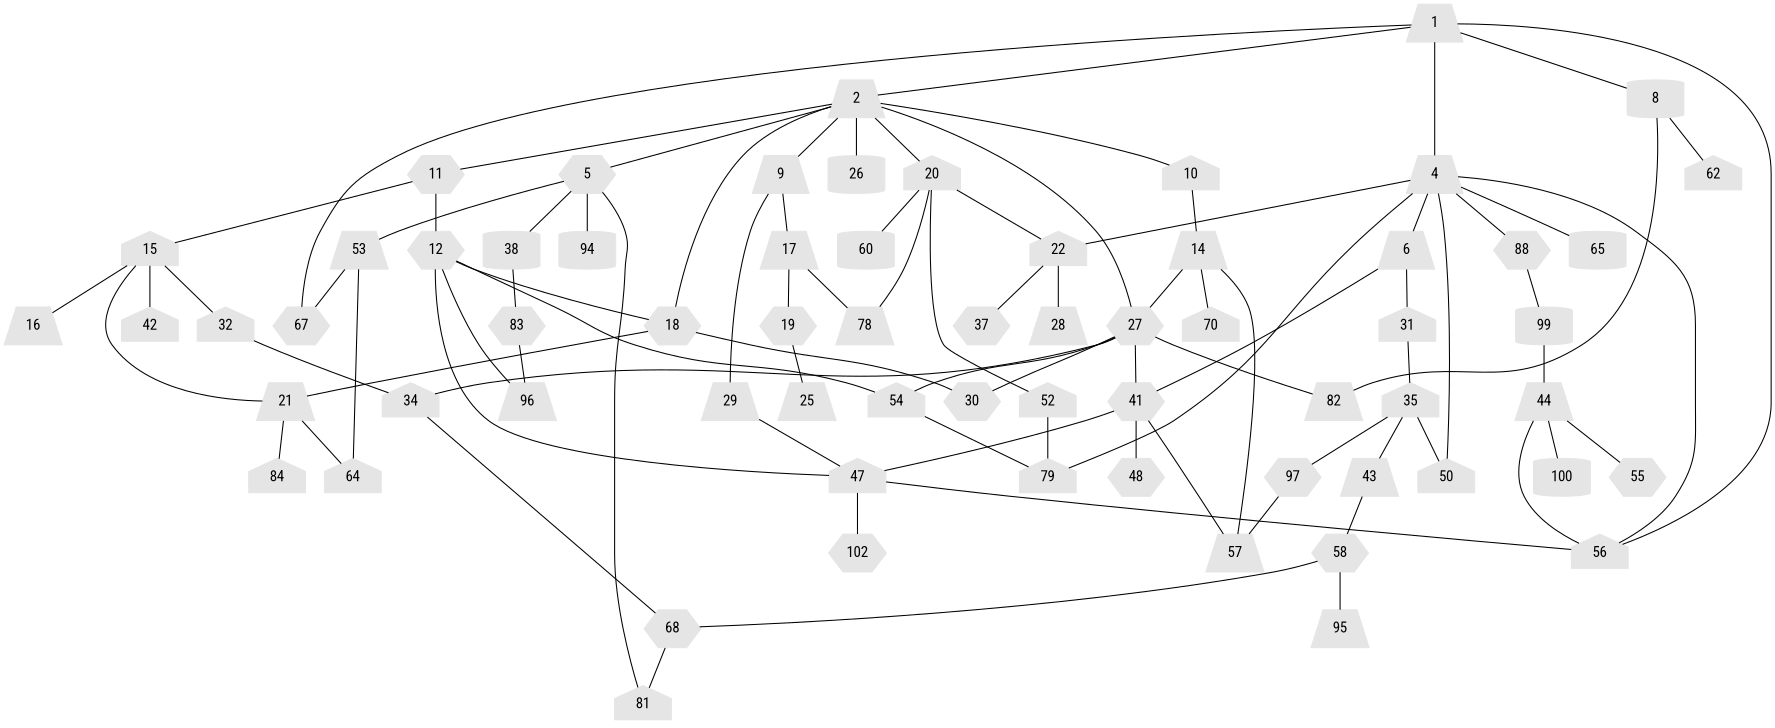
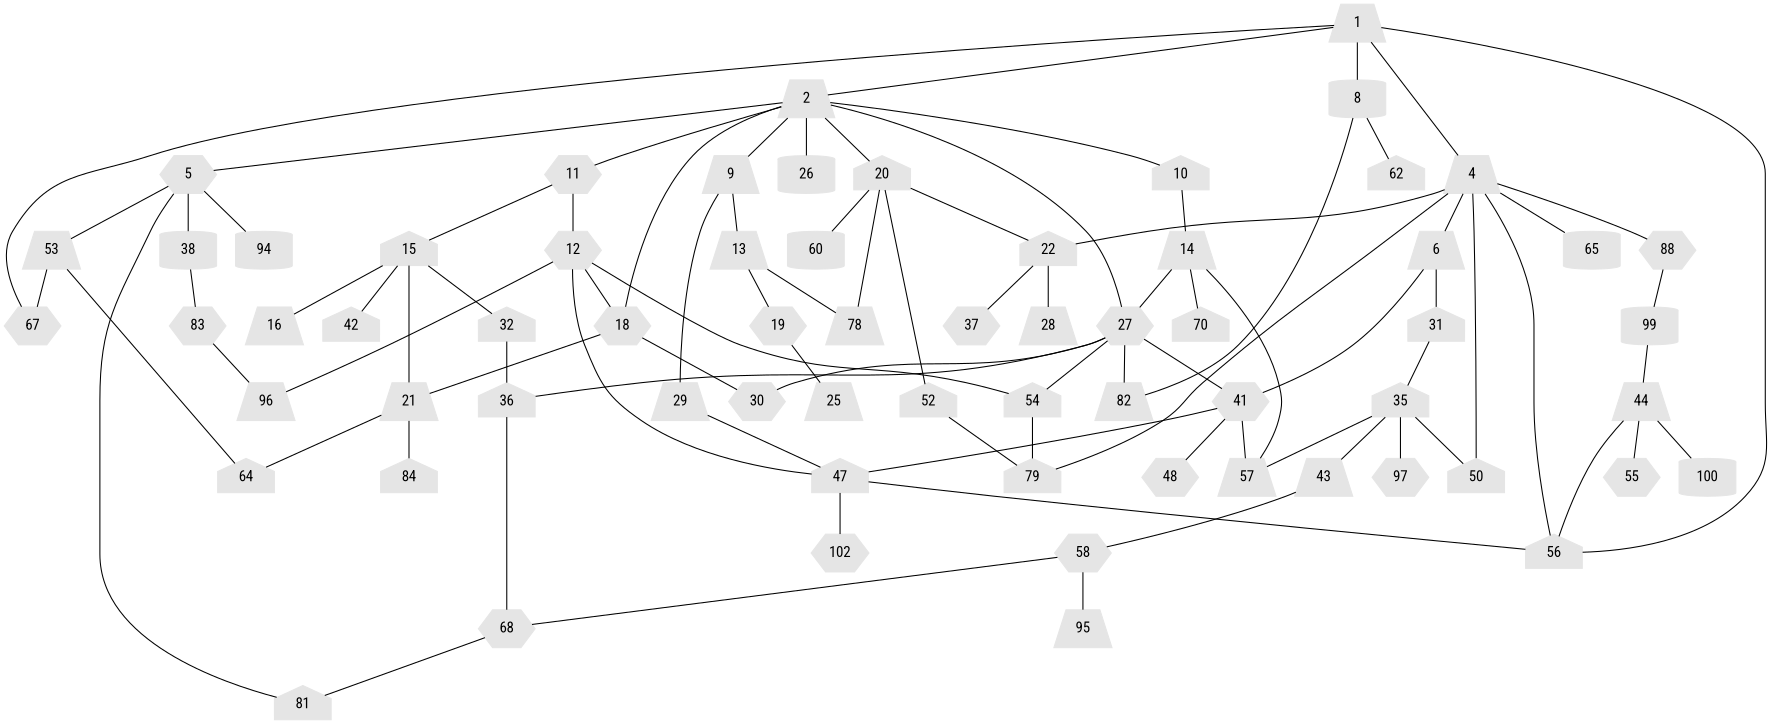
node "17": label "17" -> "13"
node "34": label "34" -> "36"
edge "97" -- "57": now "35" -- "57"
